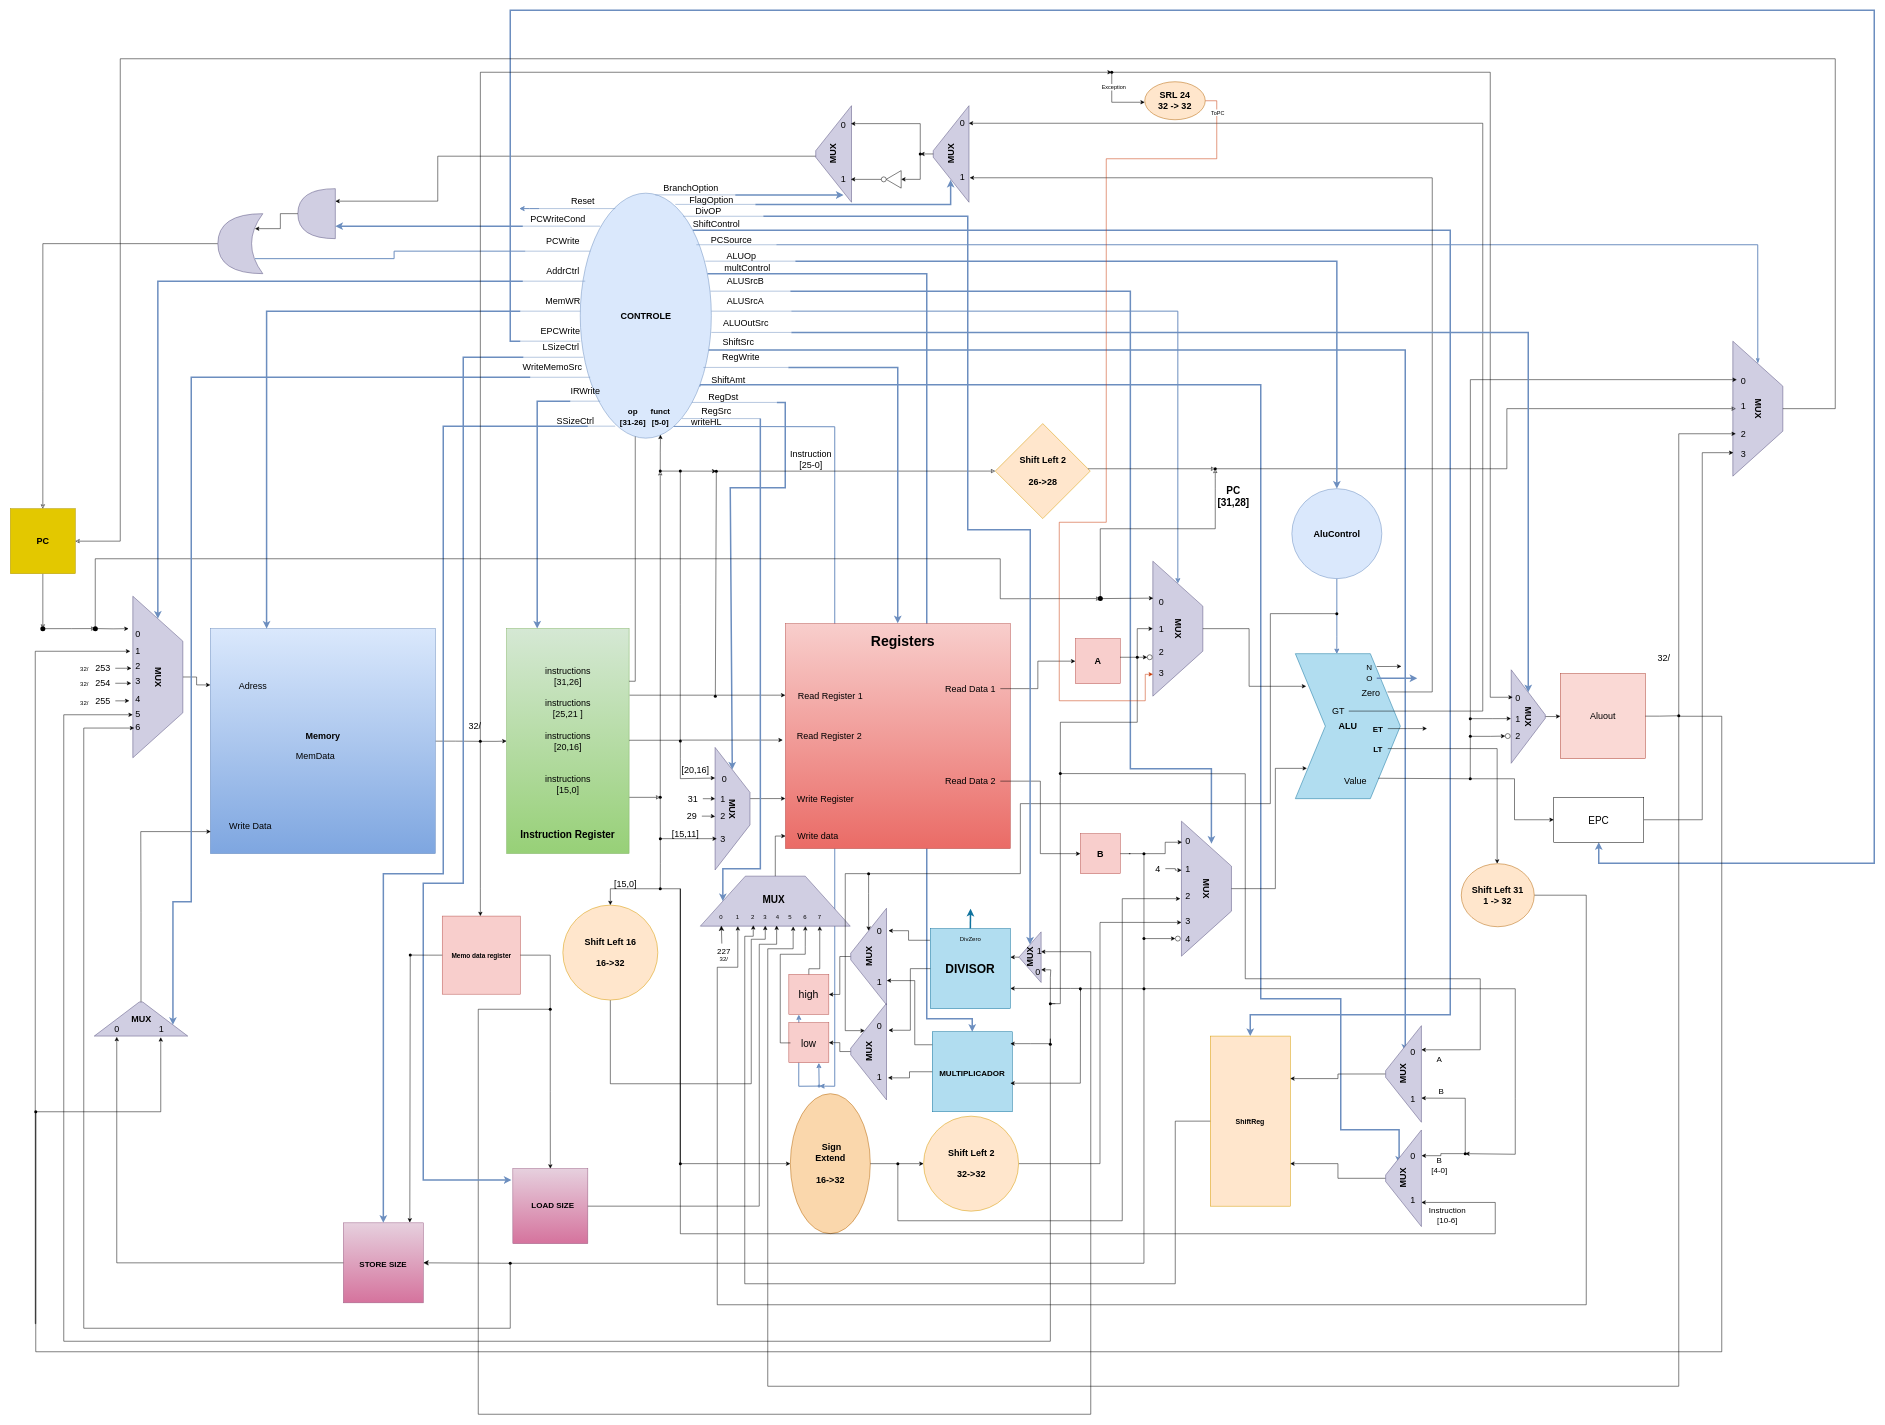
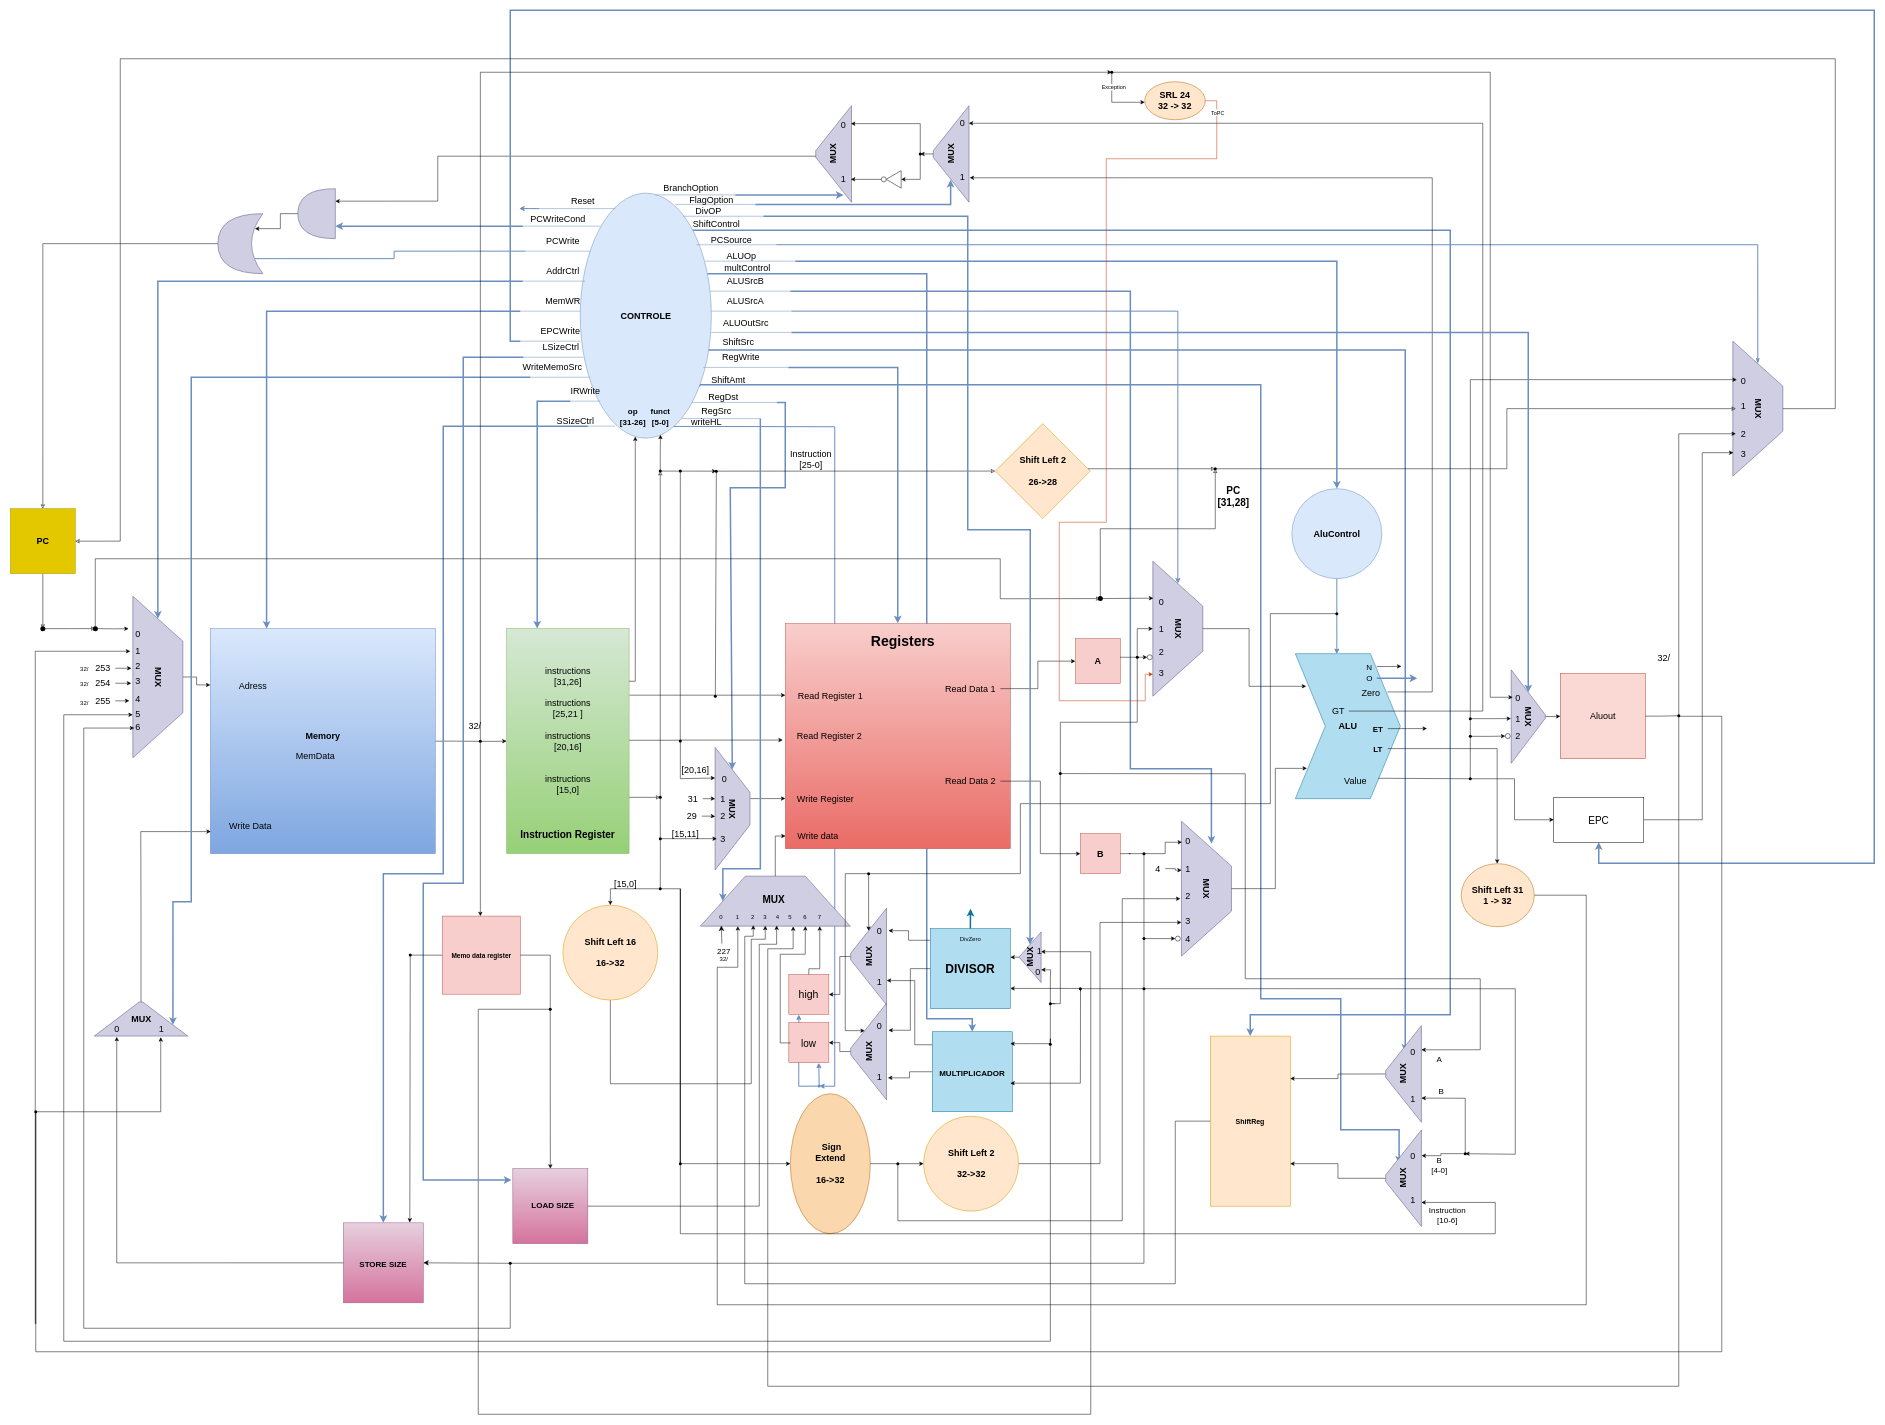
edge "CONTROLE" -- "instructions [31,26] instructions [ 25,21] instructions [20,16] instructions [15,0]": arrowhead none -> classic
